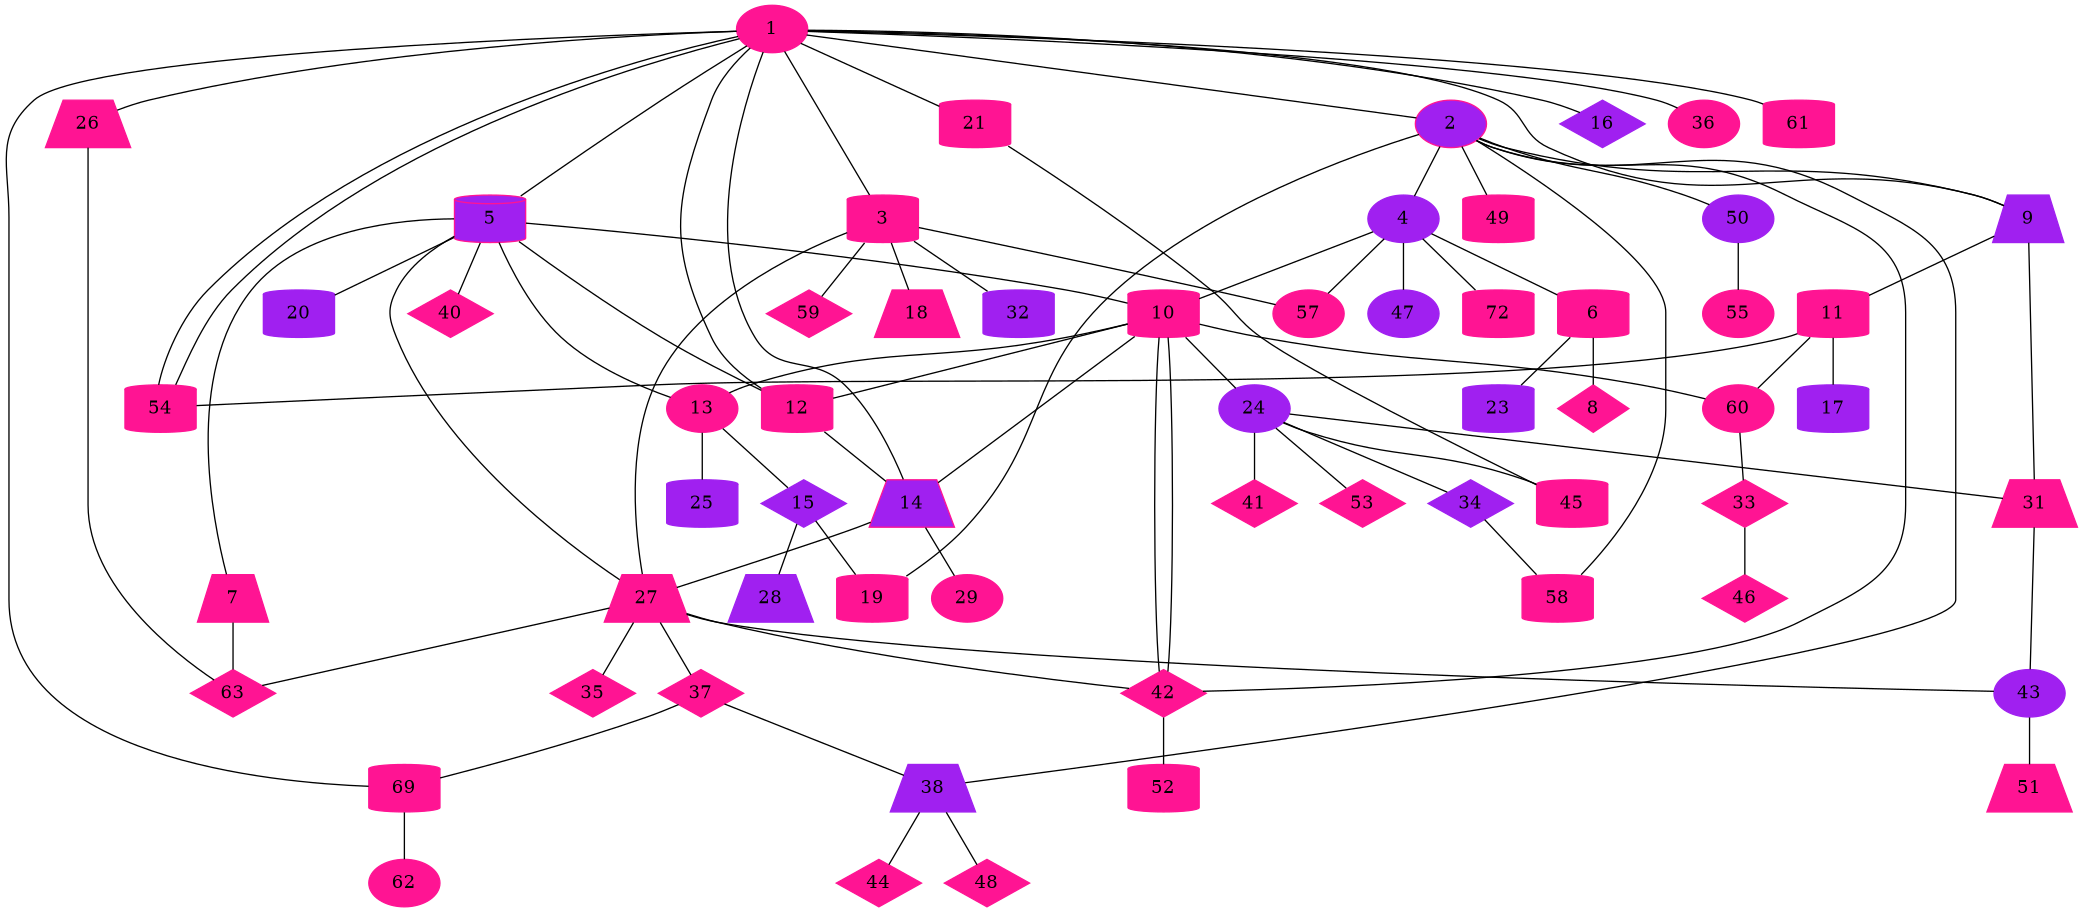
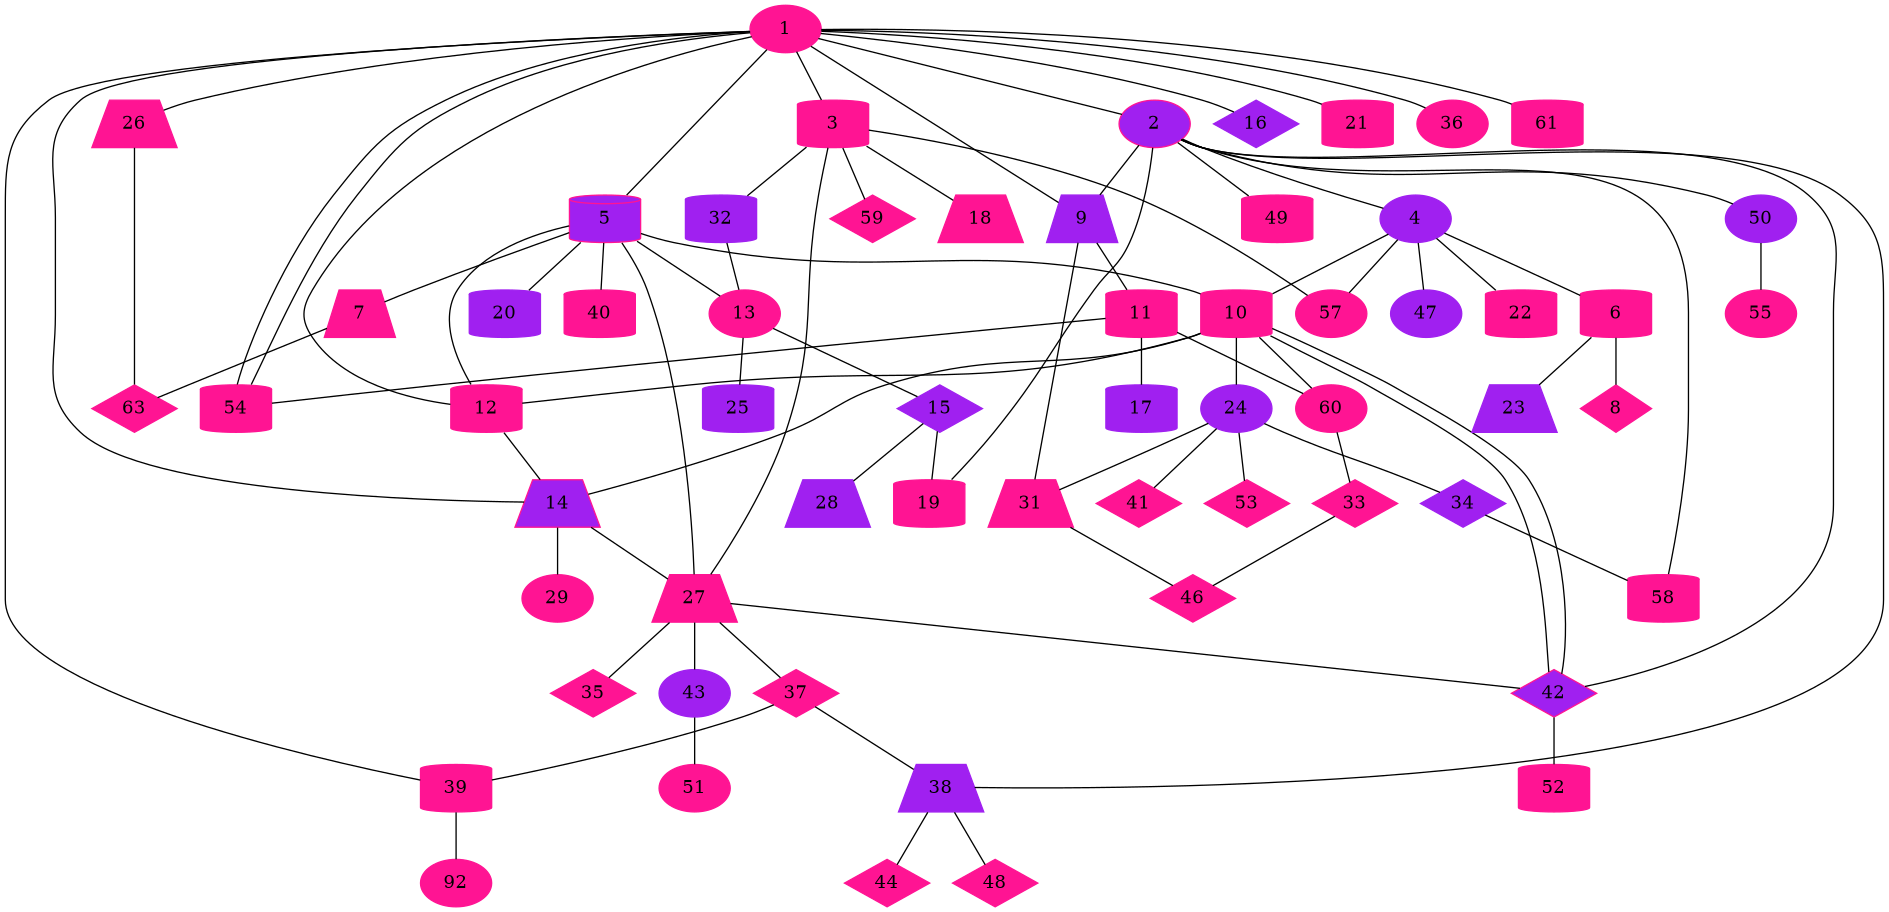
node "40": shape diamond -> cylinder
node "72": label "72" -> "22"
edge "10" -- "13": now "32" -- "13"
node "23": shape cylinder -> trapezium
node "45": removed
edge "31" -- "43": now "31" -- "46"
edge "27" -- "63": removed
node "42": fillcolor deeppink -> purple
node "69": label "69" -> "39"
node "51": shape trapezium -> ellipse
node "62": label "62" -> "92"
